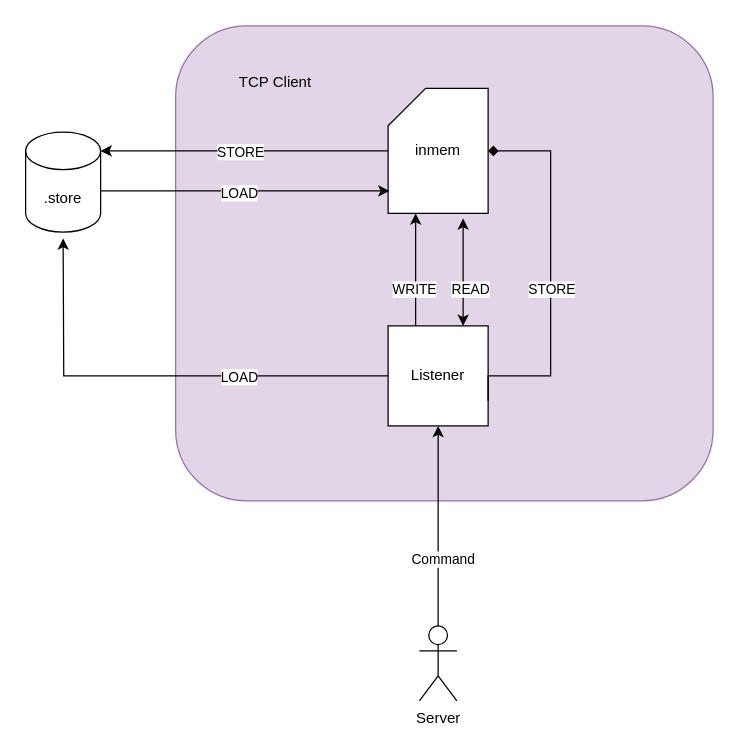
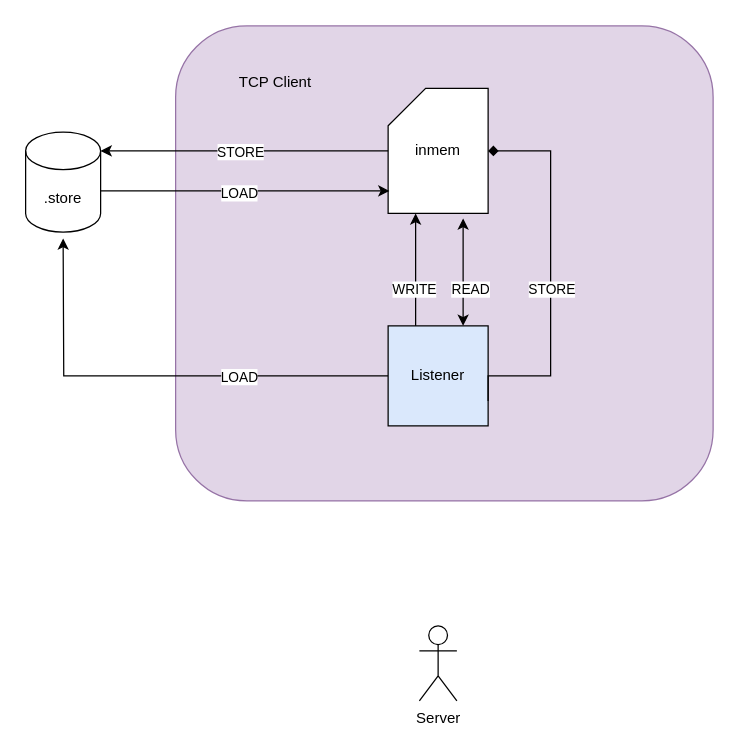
node "Listener": fillcolor #ffffff -> #dae8fc
edge "Server" -> "Listener": removed, label "Command"
